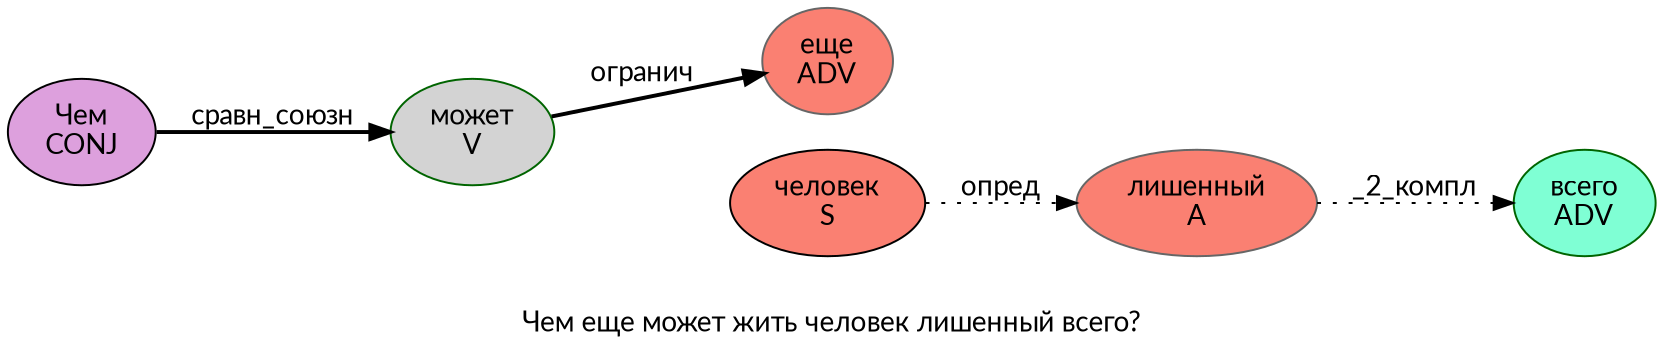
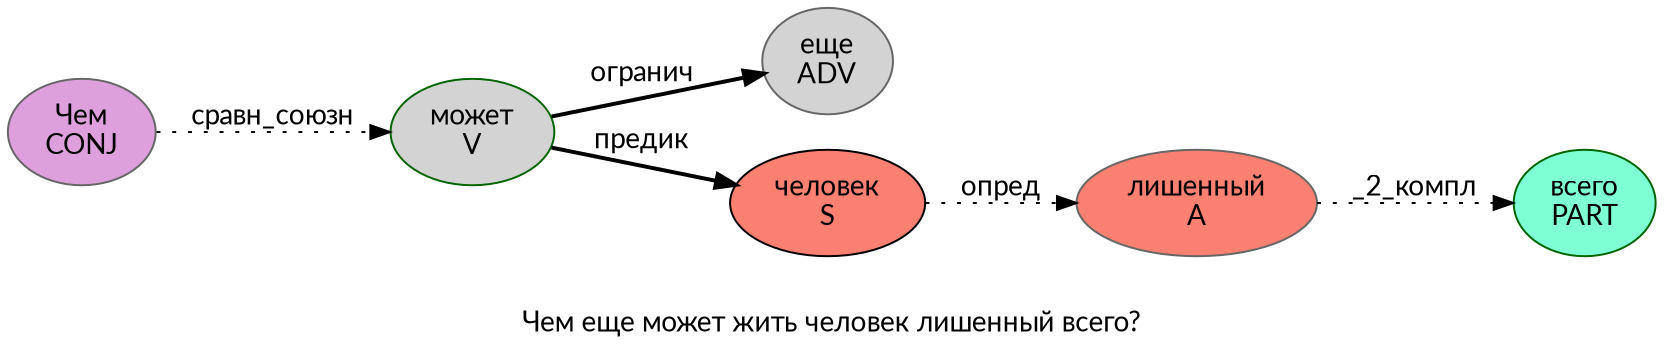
node "еще ADV": fillcolor salmon -> lightgrey
node "Чем CONJ": color black -> gray40
edge "Чем CONJ" -> "может V": style bold -> dotted
edge "может V" -> "человек S": added, label "предик"
node "всего ADV": label "всего ADV" -> "всего PART"
